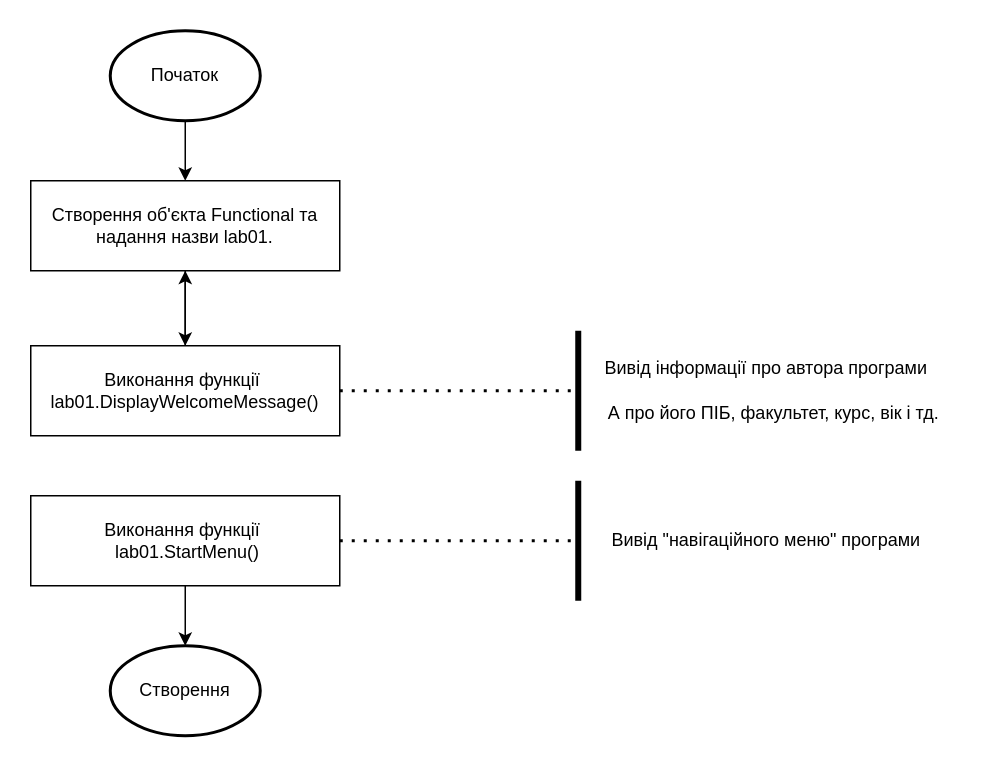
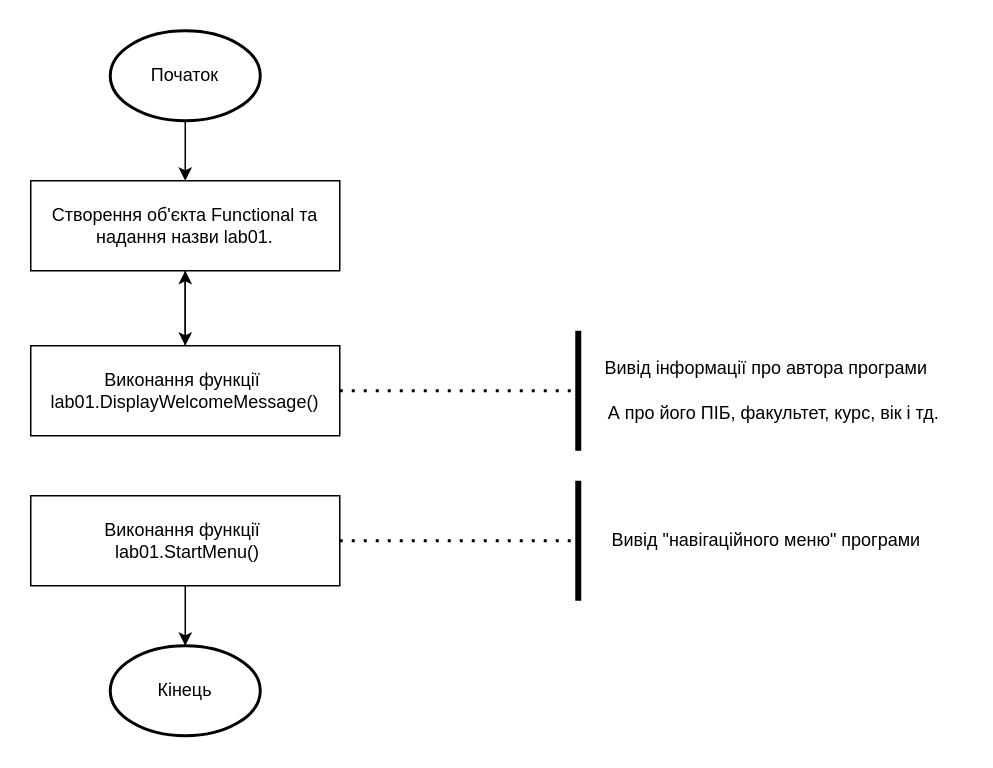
node "Створення": label "Створення" -> "Кінець"
